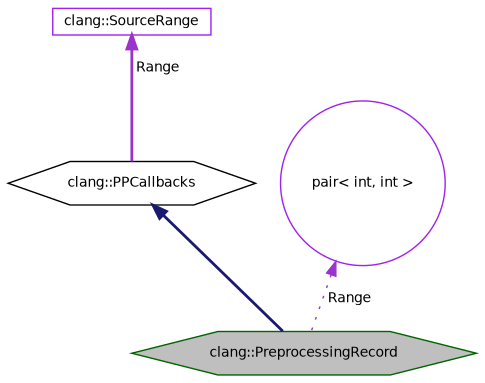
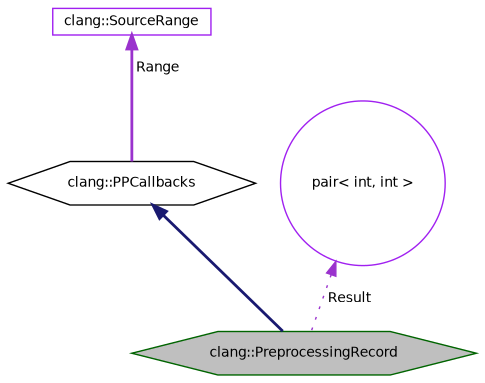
edge "clang::PreprocessingRecord" -> "pair< int, int >": label " Range" -> " Result"
